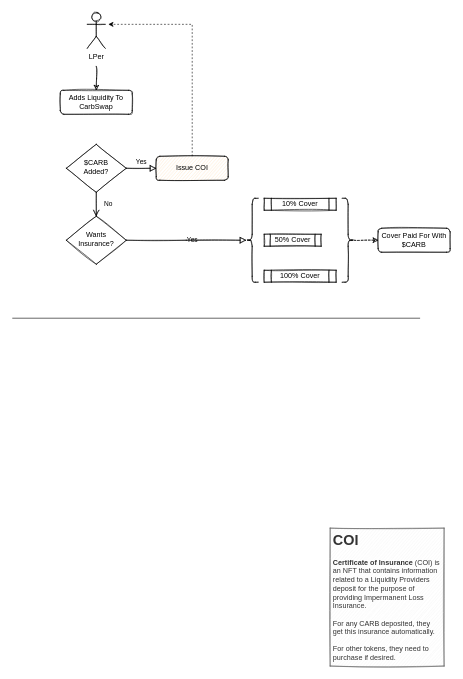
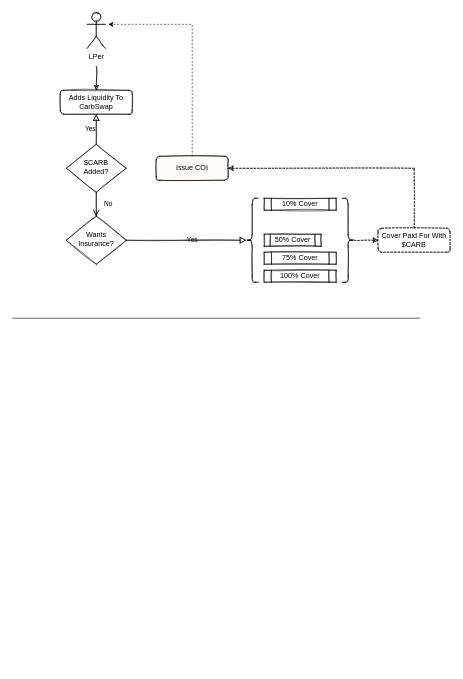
edge "$CARB Added?" -> "Issue COI": now "$CARB Added?" -> "Adds Liquidity To CarbSwap"
edge "Cover Paid For With $CARB" -> "Issue COI": added
node "Cover Paid For With $CARB": style solid -> dashed
node "75% Cover": added
node "COI Certificate of Insurance (COI) is an NFT that contains information related to a Liquidity Providers deposit for the purpose of providing Impermanent Loss Insurance. For any CARB deposited, they get this insurance automatically. For other tokens, they need to purchase if desired.": removed
